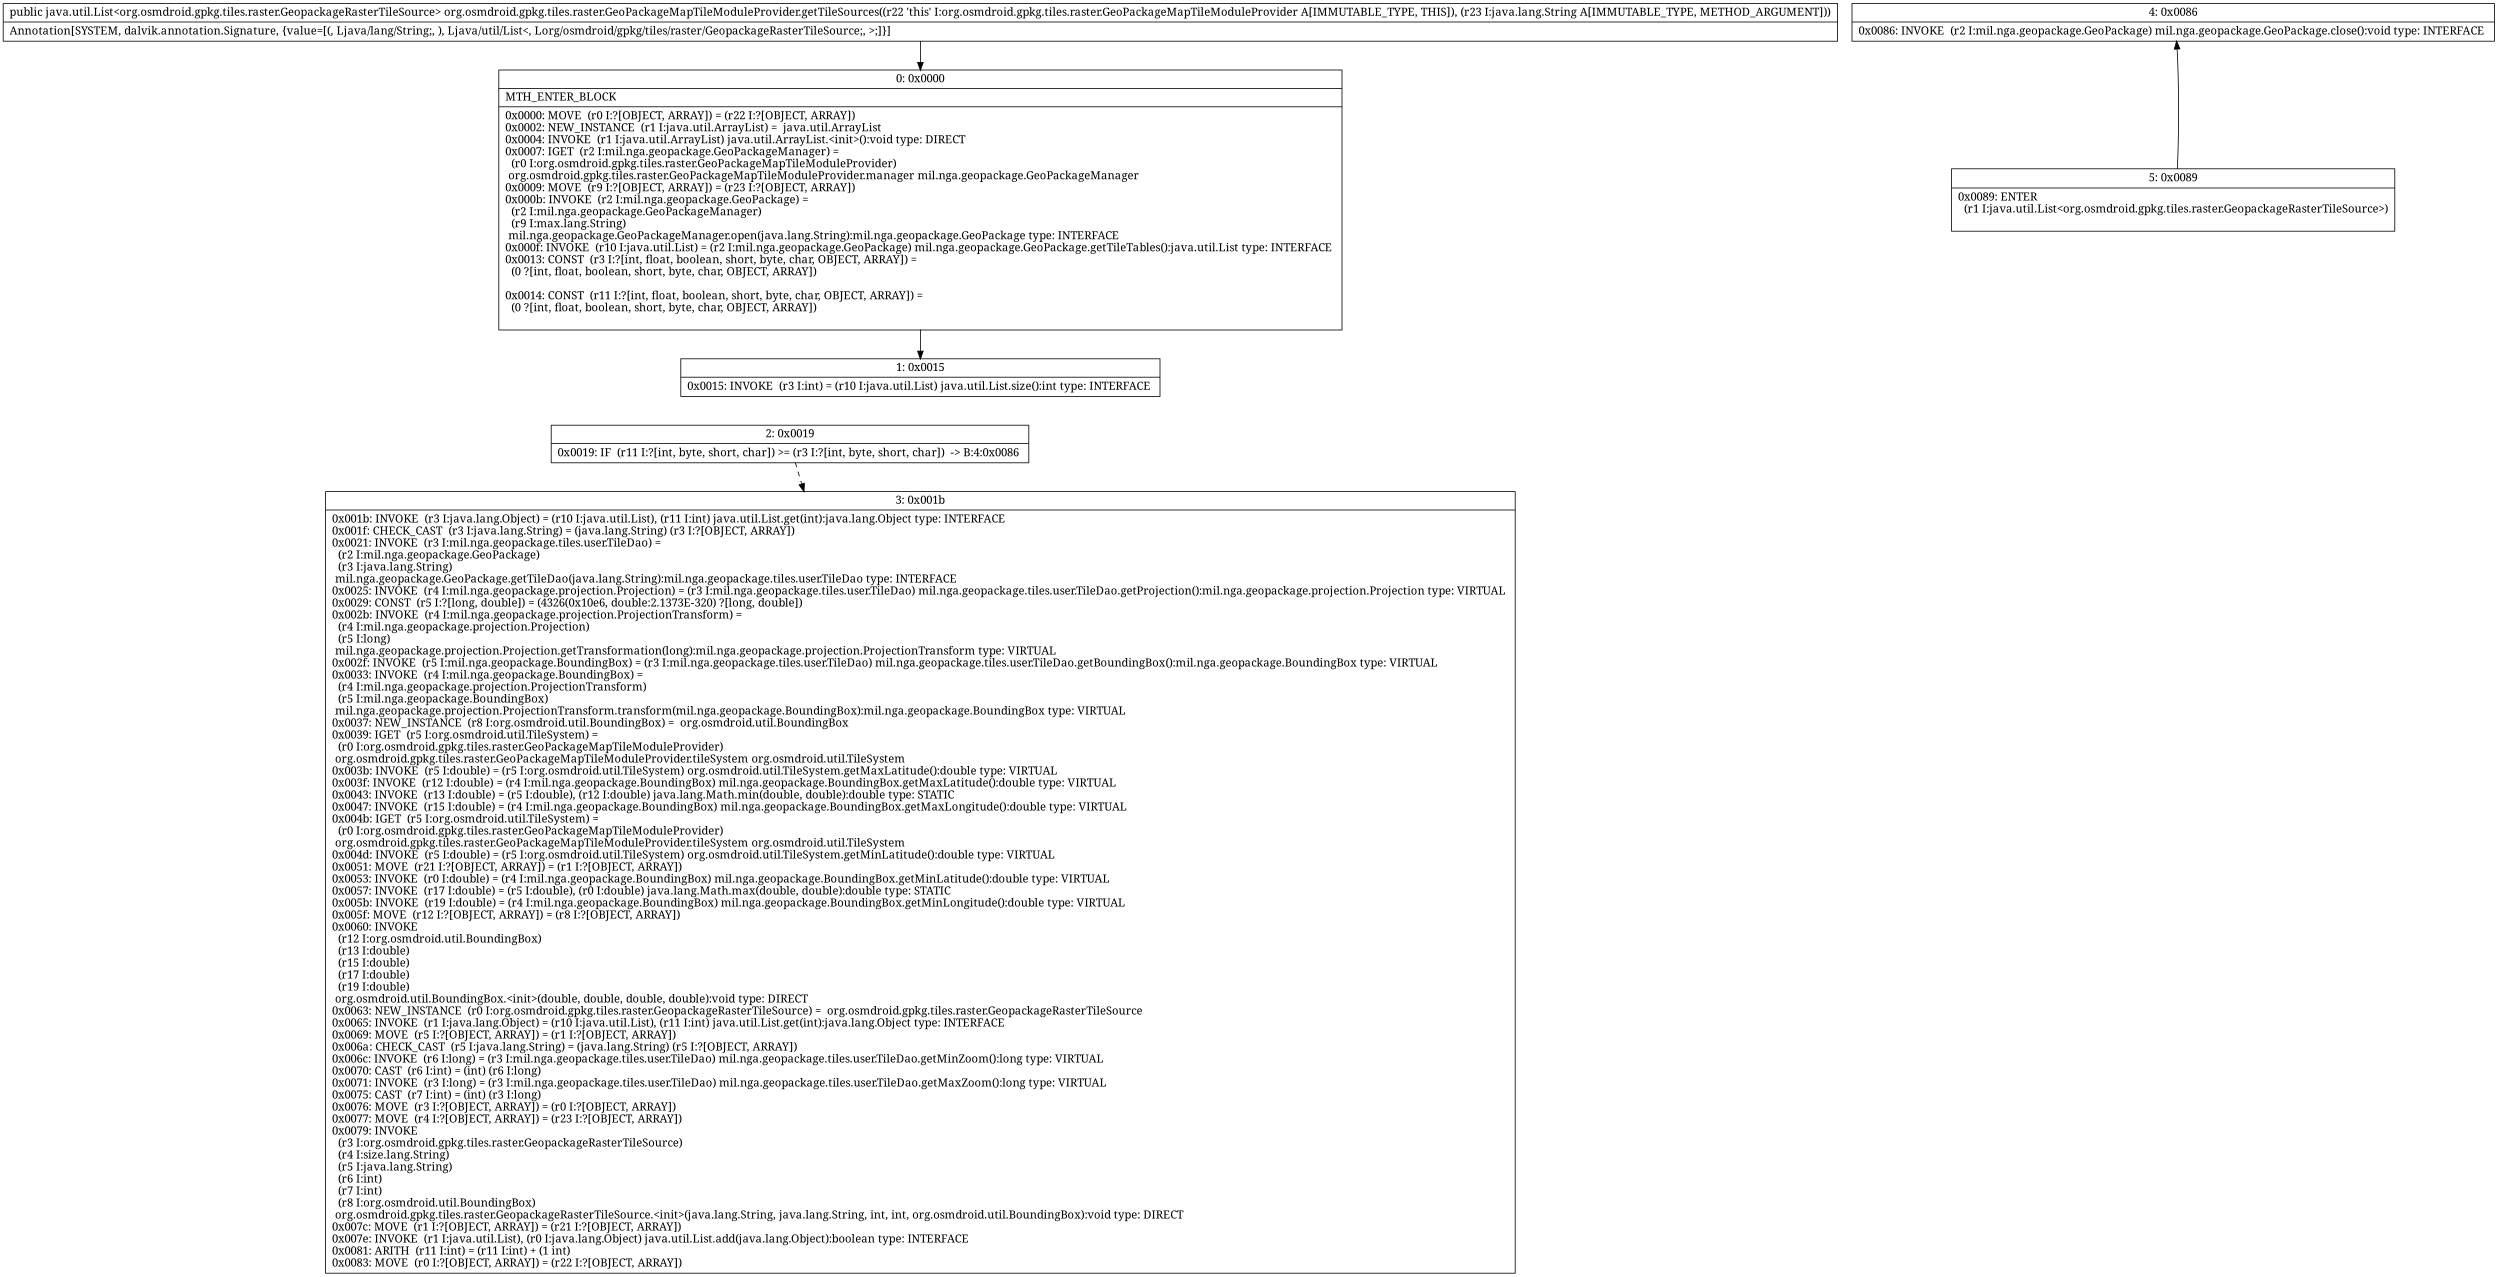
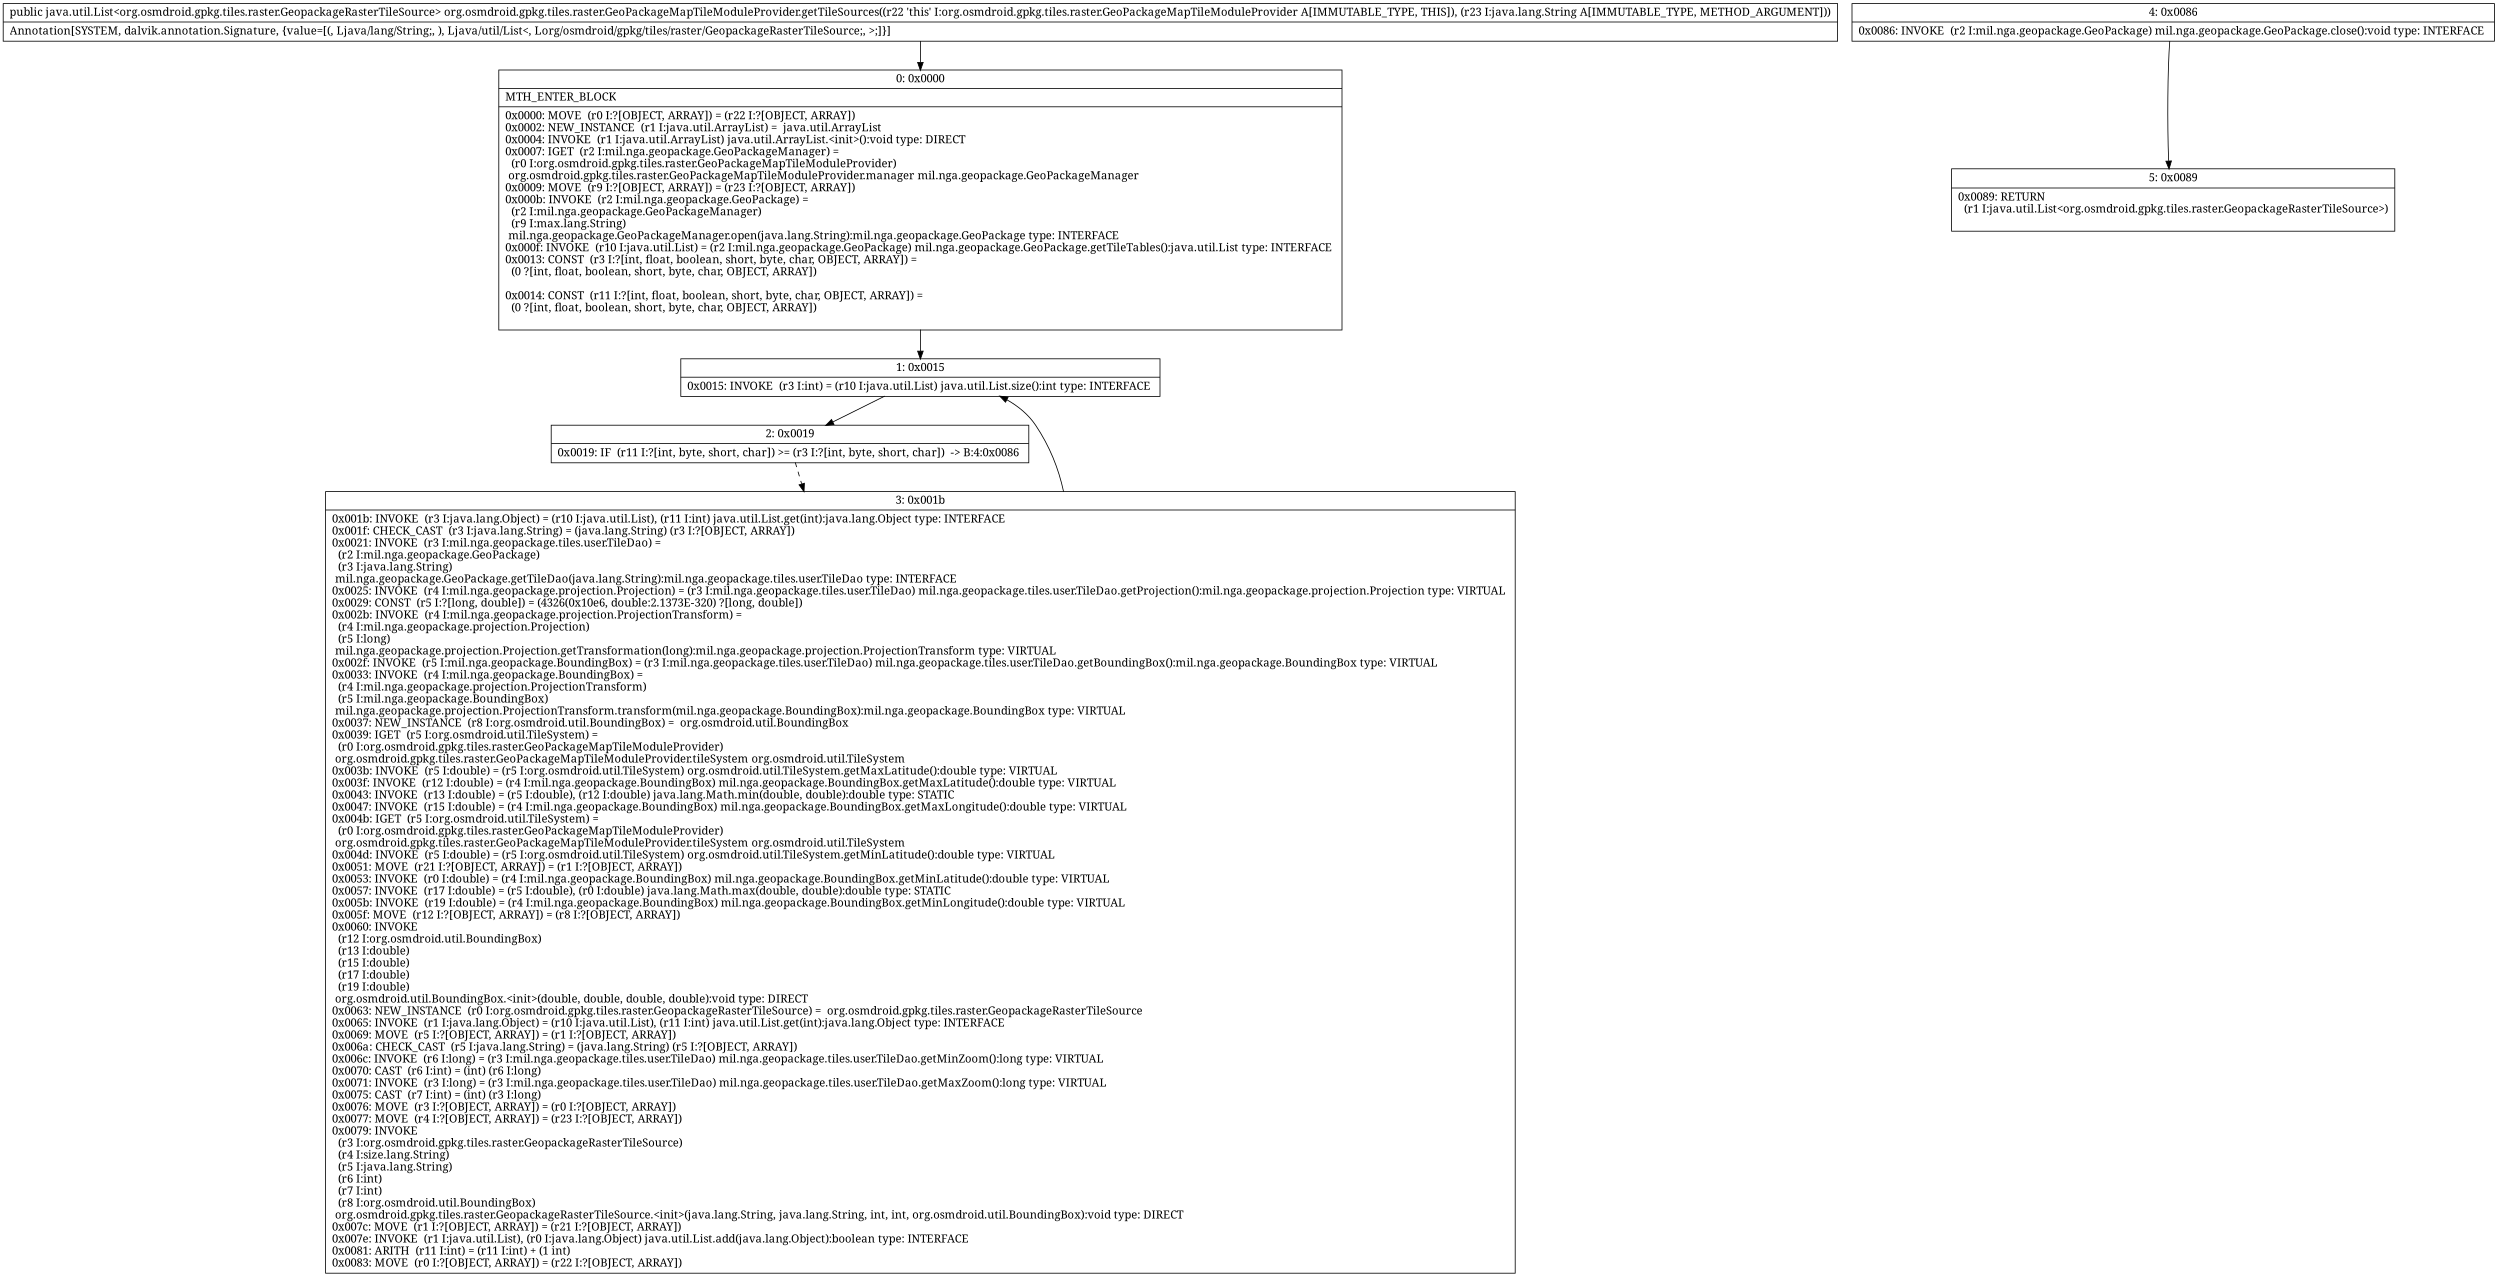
edge "5: 0x0089" -> "4: 0x0086": reversed
node "5: 0x0089": text "0x0089: ENTER" -> "0x0089: RETURN"
edge "1: 0x0015" -> "2: 0x0019": added
edge "3: 0x001b" -> "1: 0x0015": added
